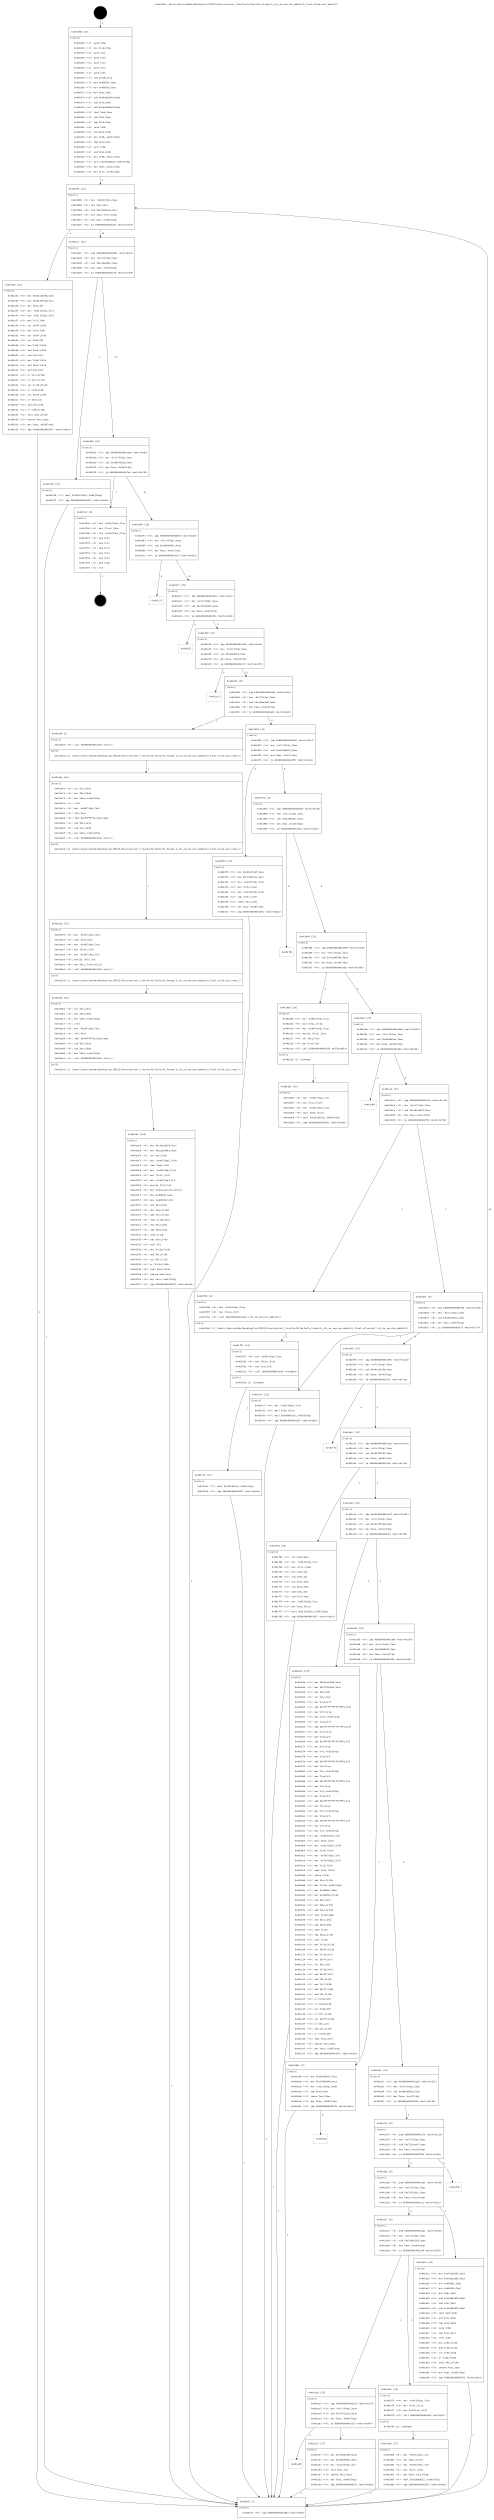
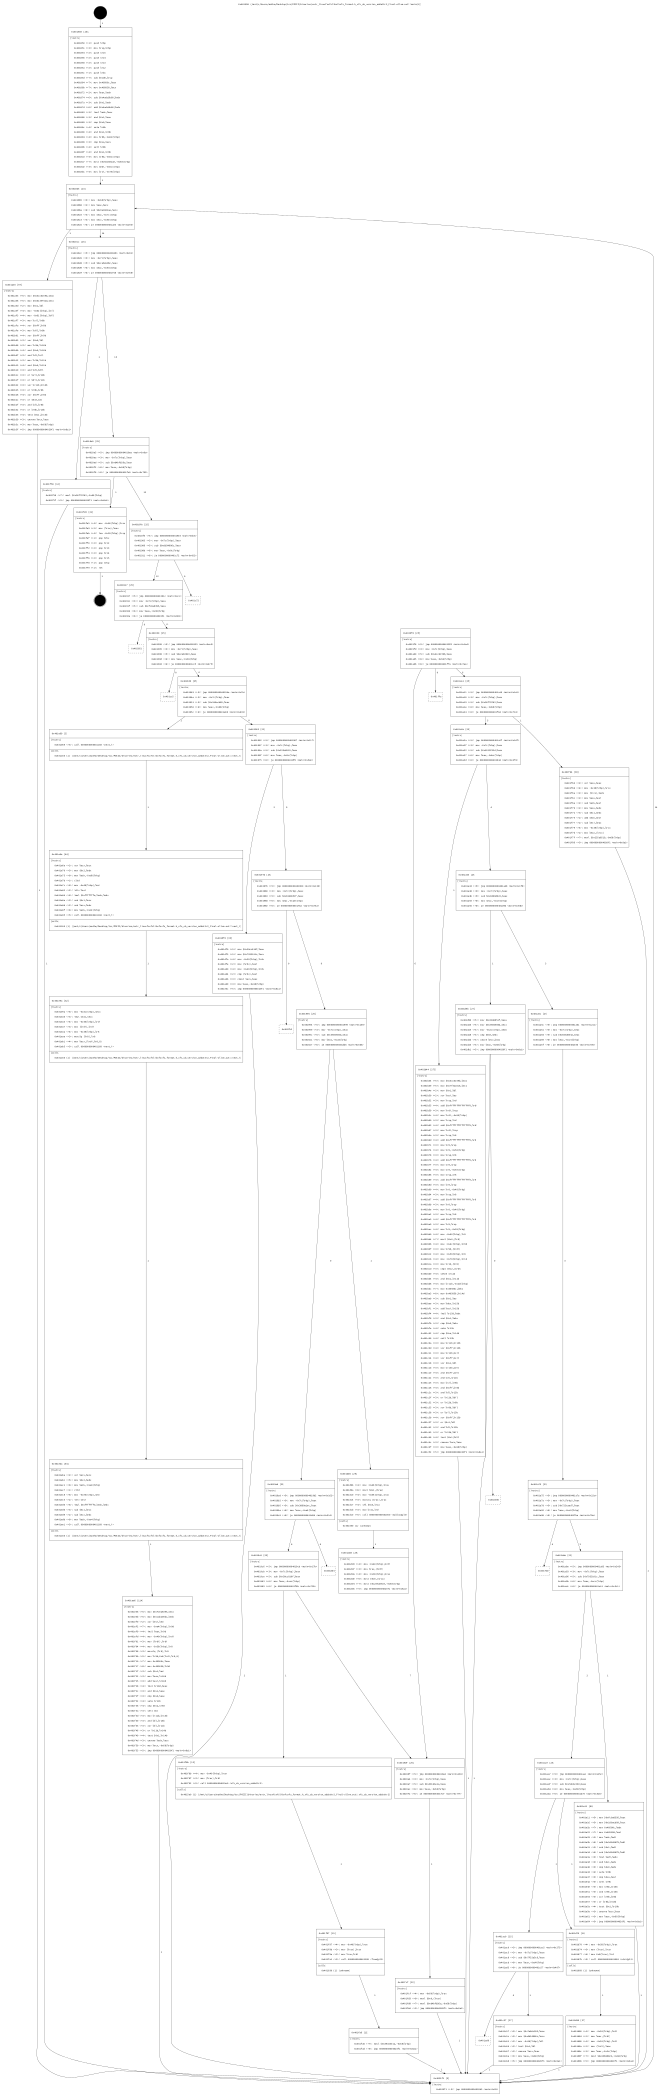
edge "0x4019df [25]" -> "0x4019f8 [25]": reversed
